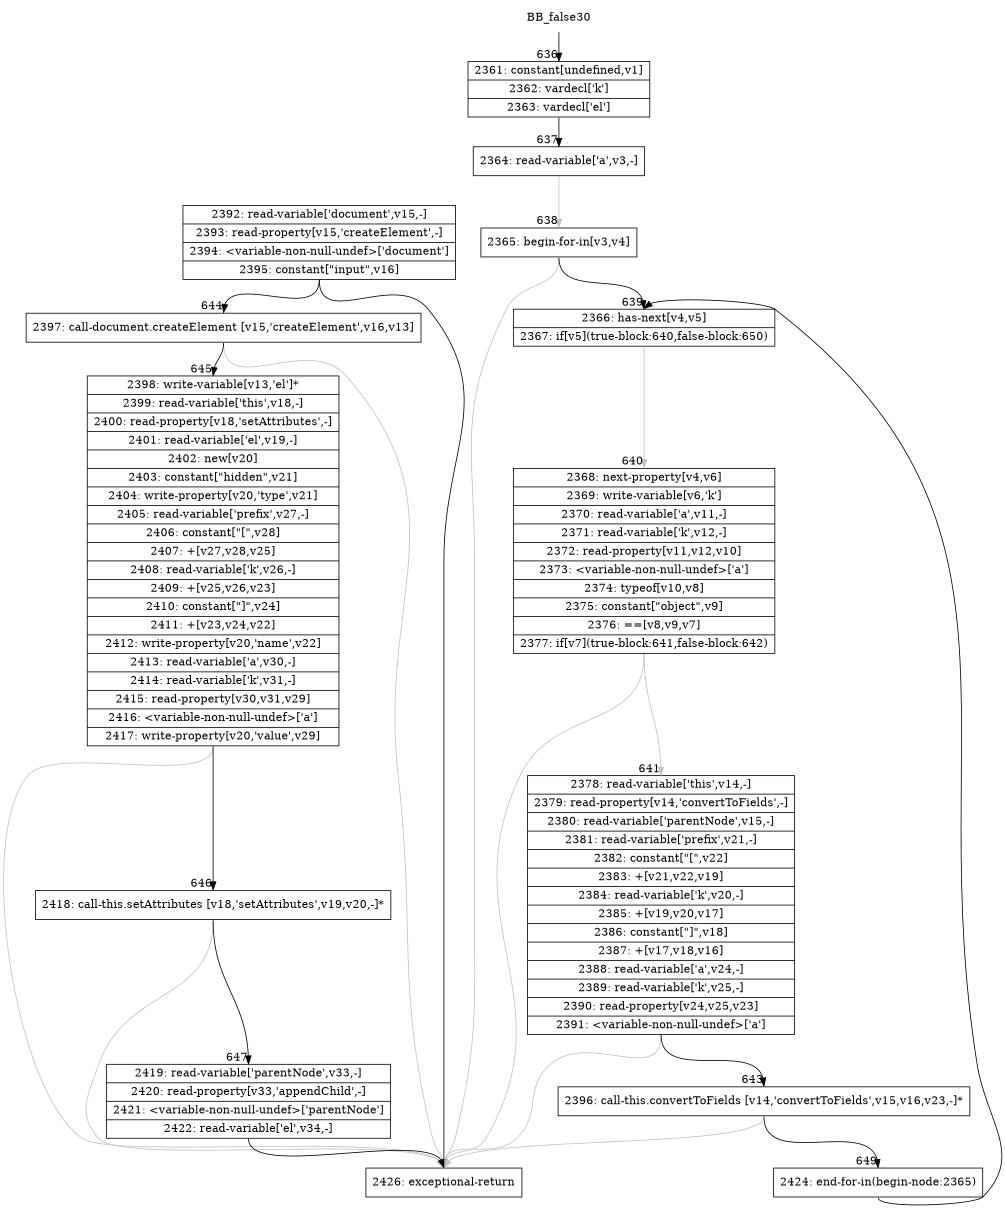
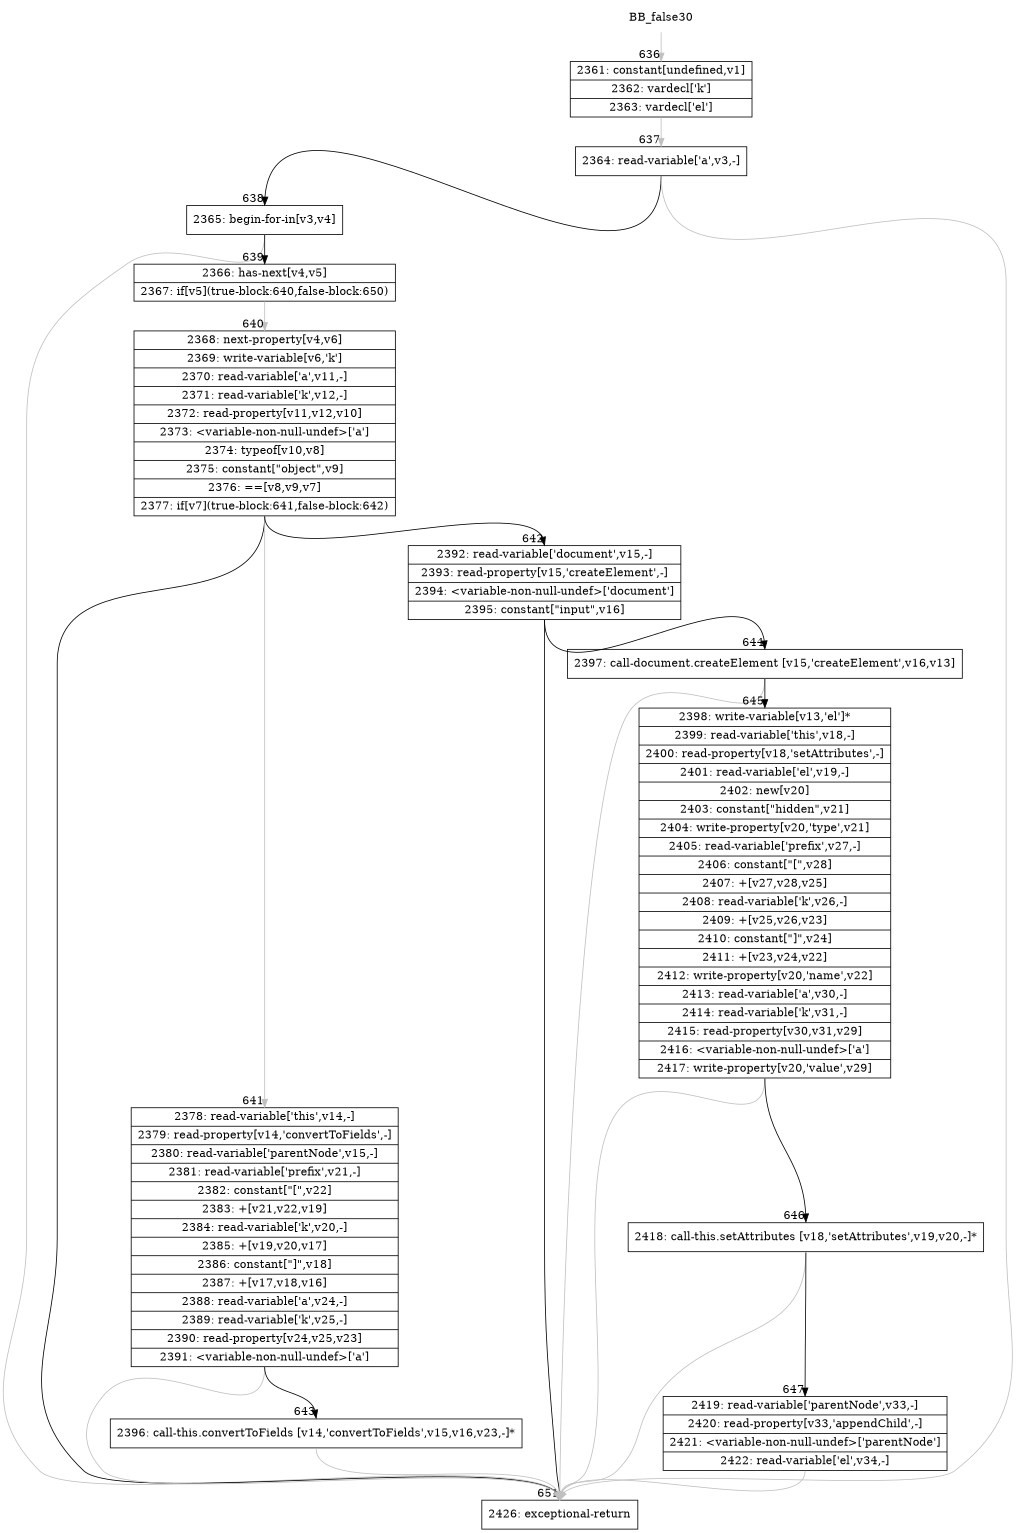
edge "BB_false30" -> "2361: constant[undefined,v1]": color black -> gray
edge "2361: constant[undefined,v1]" -> "2364: read-variable['a',v3,-]": color black -> gray
edge "2364: read-variable['a',v3,-]" -> "2365: begin-for-in[v3,v4]": color gray -> black
edge "2368: next-property[v4,v6]" -> "2392: read-variable['document',v15,-]": added
edge "2364: read-variable['a',v3,-]" -> "2426: exceptional-return": added
edge "2368: next-property[v4,v6]" -> "2426: exceptional-return": color gray -> black
edge "2419: read-variable['parentNode',v33,-]" -> "2426: exceptional-return": color black -> gray
node "2424: end-for-in(begin-node:2365)": removed
